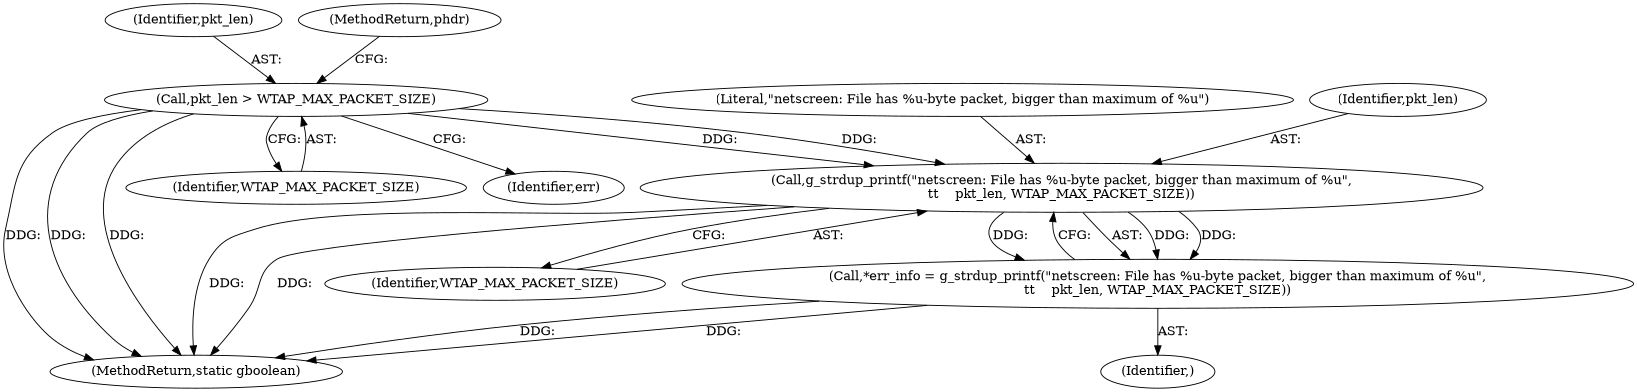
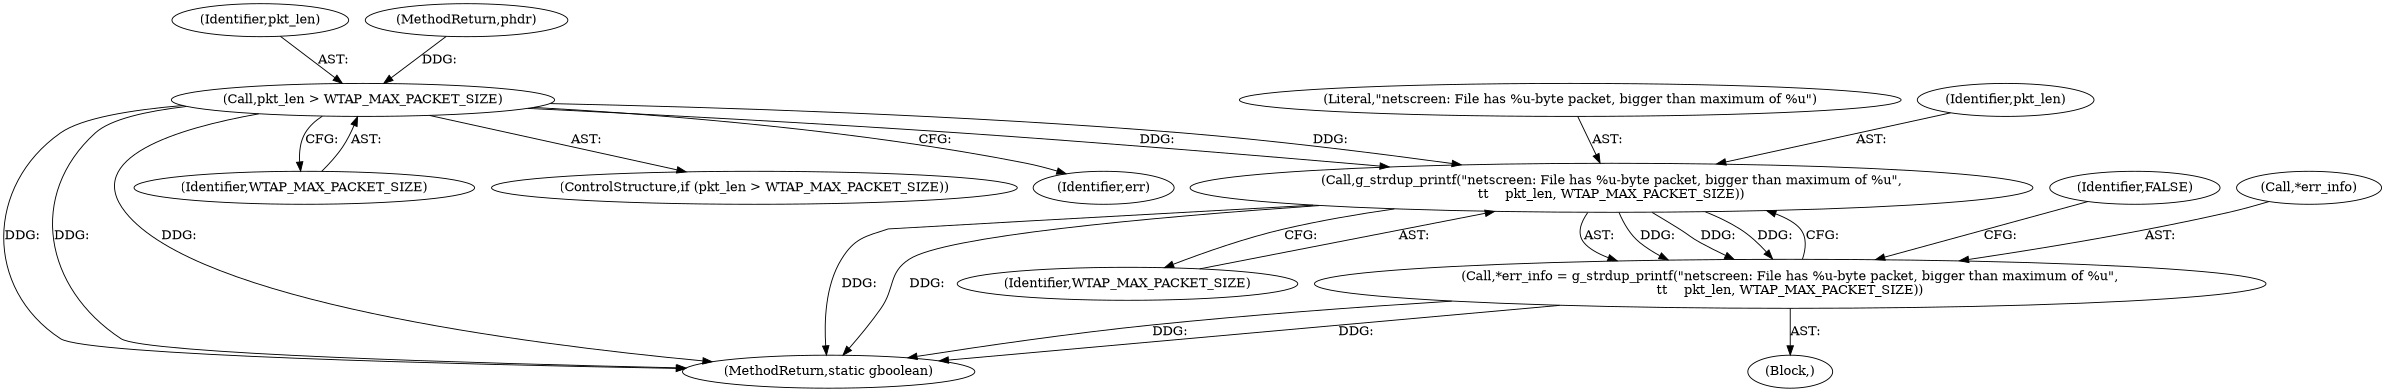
edge "(MethodReturn,phdr)" -> "(Call,pkt_len > WTAP_MAX_PACKET_SIZE)": label "CFG: " -> "DDG: "
node "(ControlStructure,if (pkt_len > WTAP_MAX_PACKET_SIZE))": added
node "(Identifier,FALSE)": added
node "(Call,*err_info)": added
node "(Identifier,)": label "(Identifier,)" -> "(Block,)"
